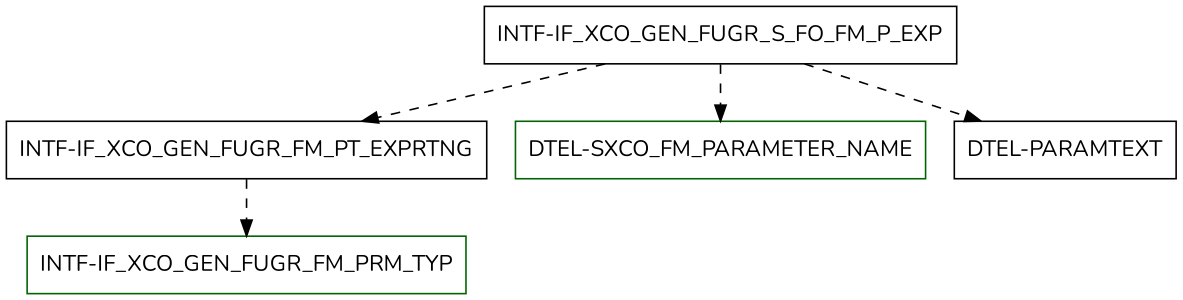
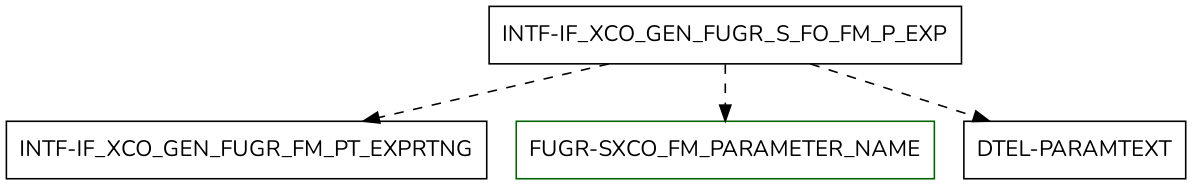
node "DTEL-SXCO_FM_PARAMETER_NAME": label "DTEL-SXCO_FM_PARAMETER_NAME" -> "FUGR-SXCO_FM_PARAMETER_NAME"
node "INTF-IF_XCO_GEN_FUGR_FM_PRM_TYP": removed
